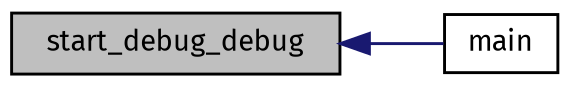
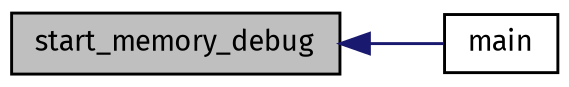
node "start_debug_debug": label "start_debug_debug" -> "start_memory_debug"
